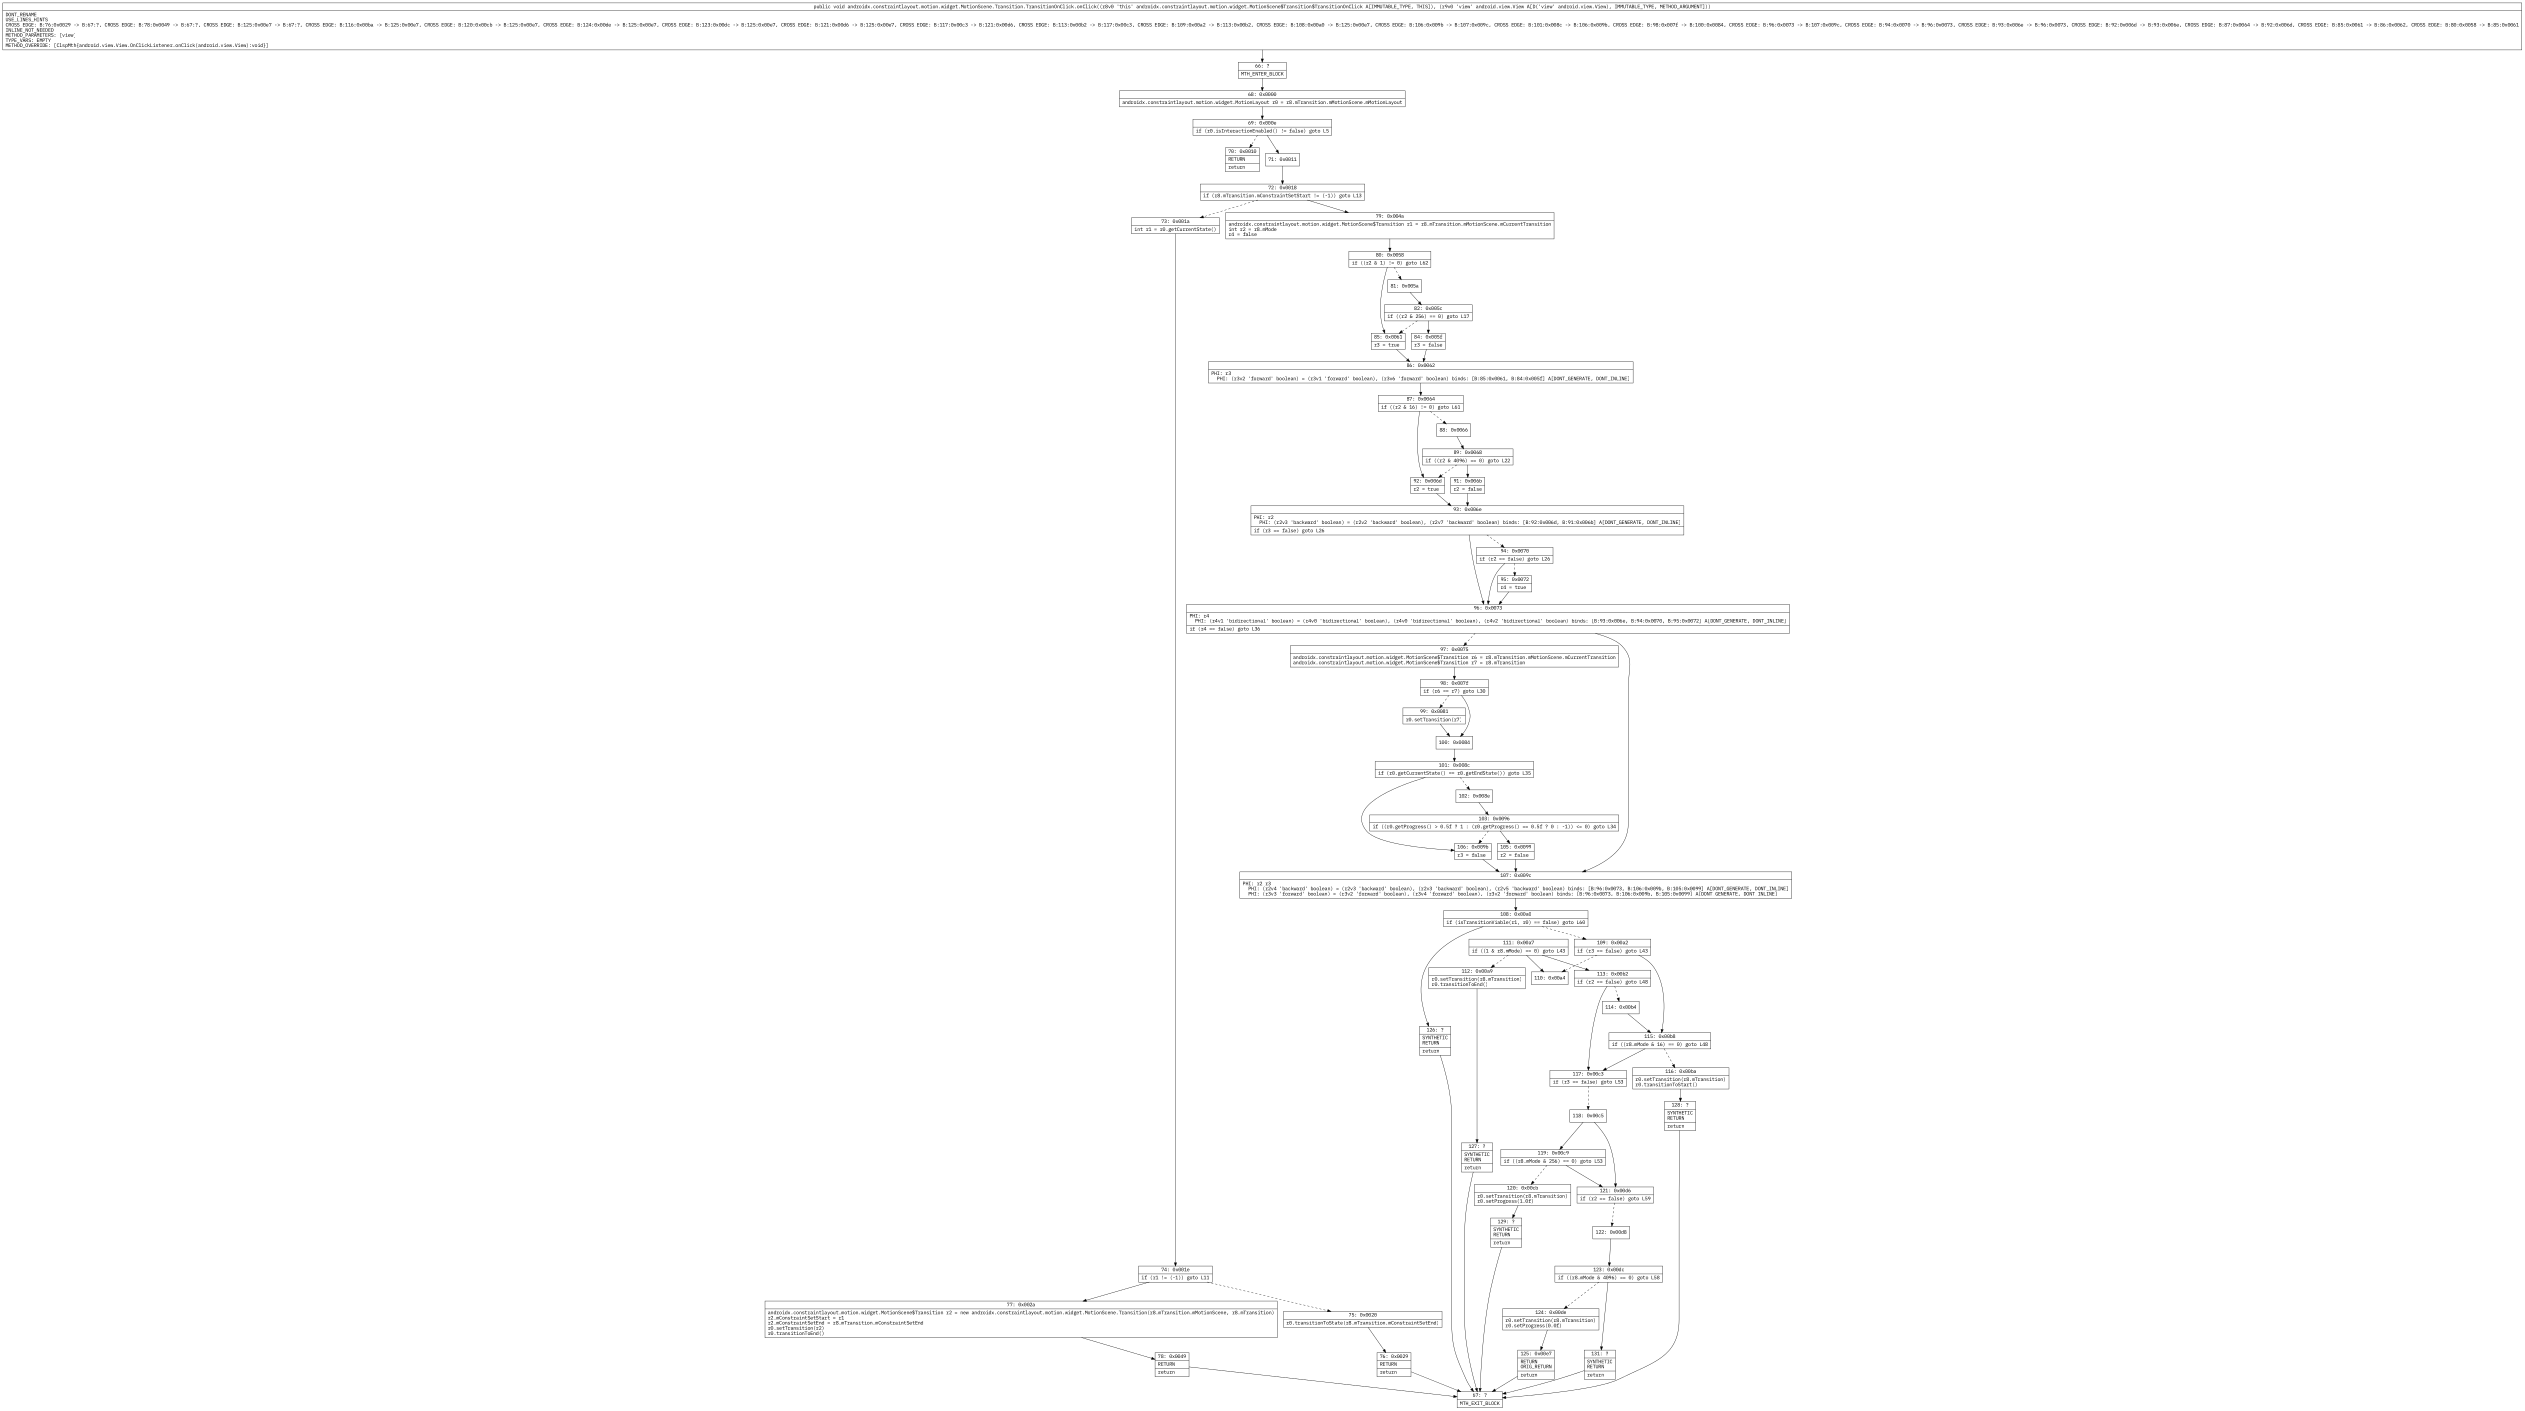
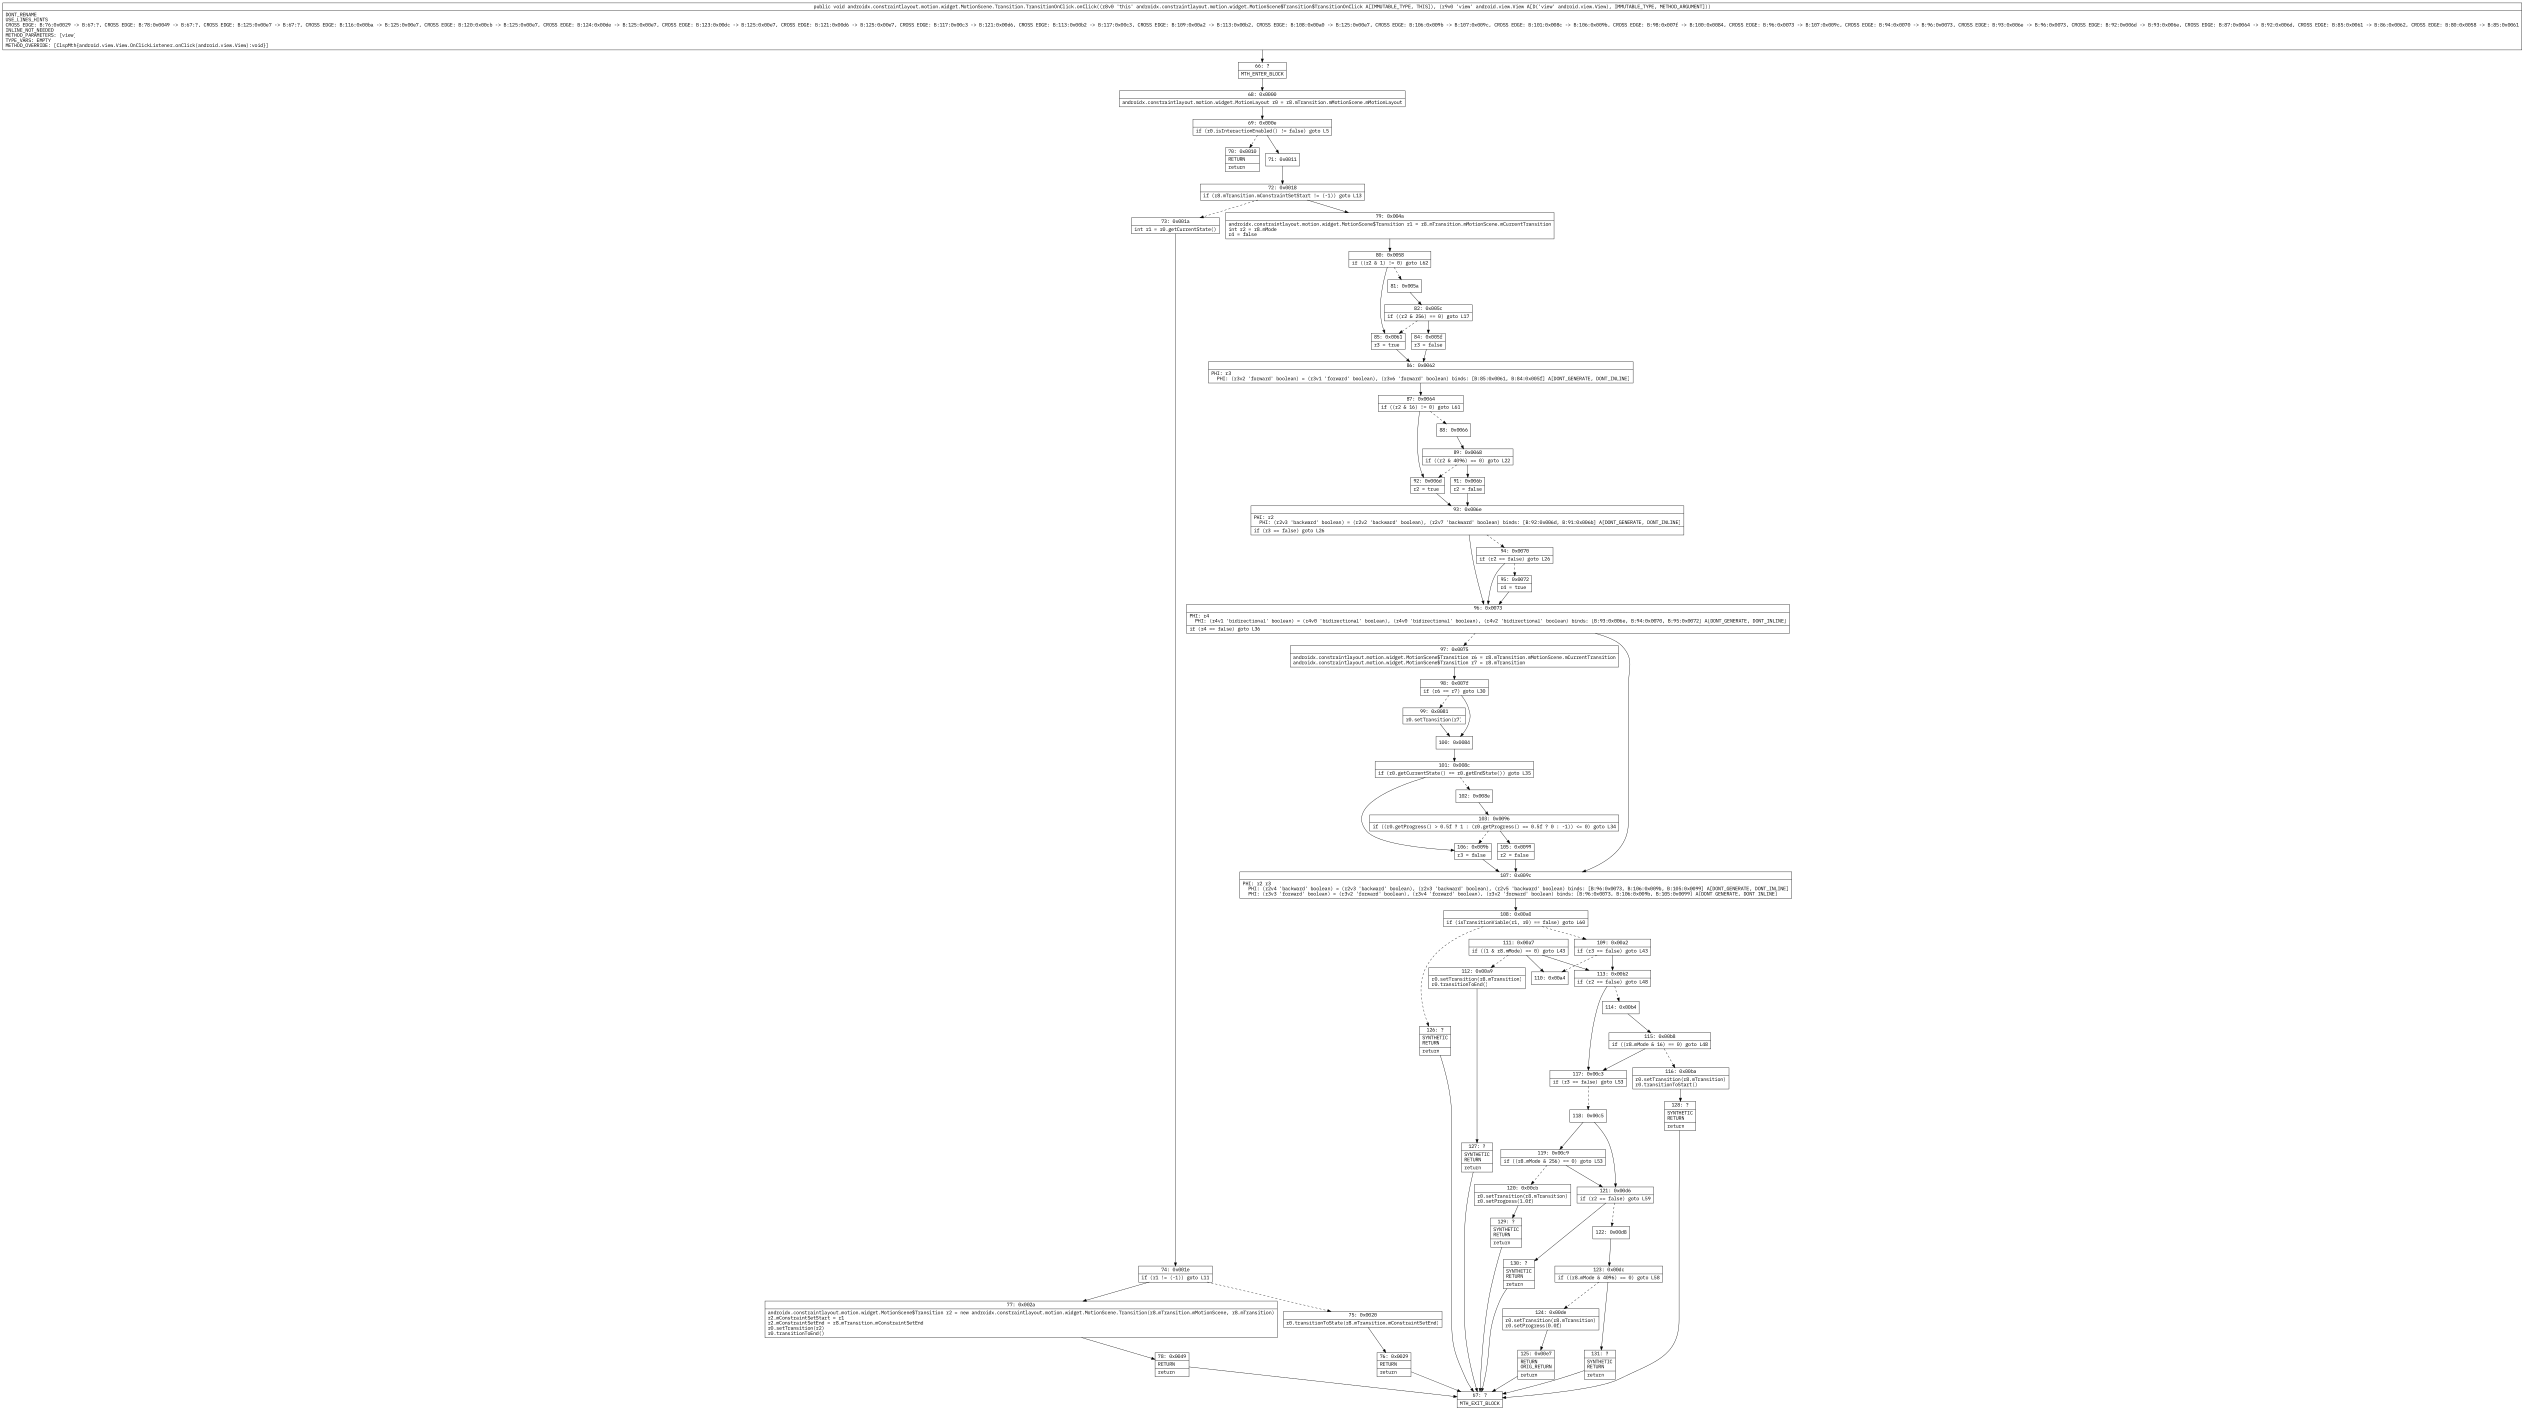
edge "108: 0x00a0" -> "126: ?": style solid -> dashed
edge "109: 0x00a2" -> "115: 0x00b8": now "109: 0x00a2" -> "113: 0x00b2"
node "130: ?": added
